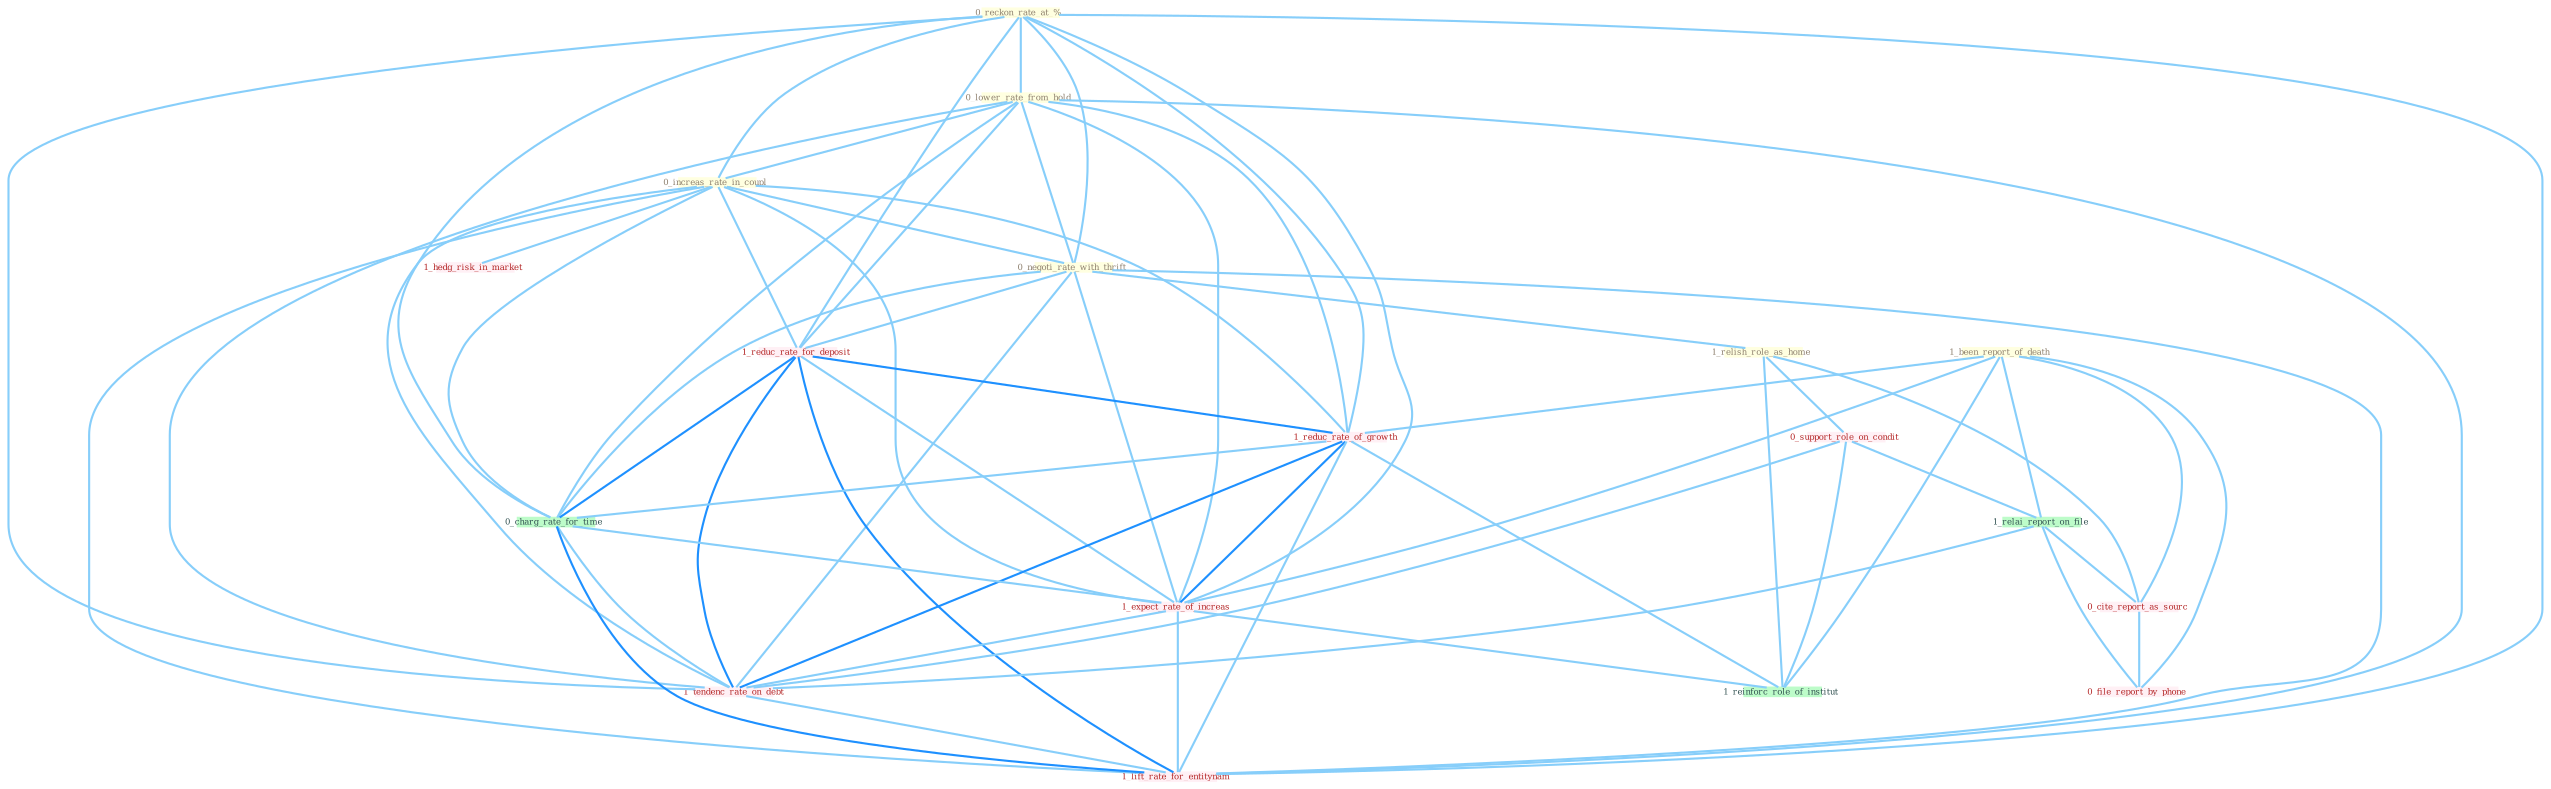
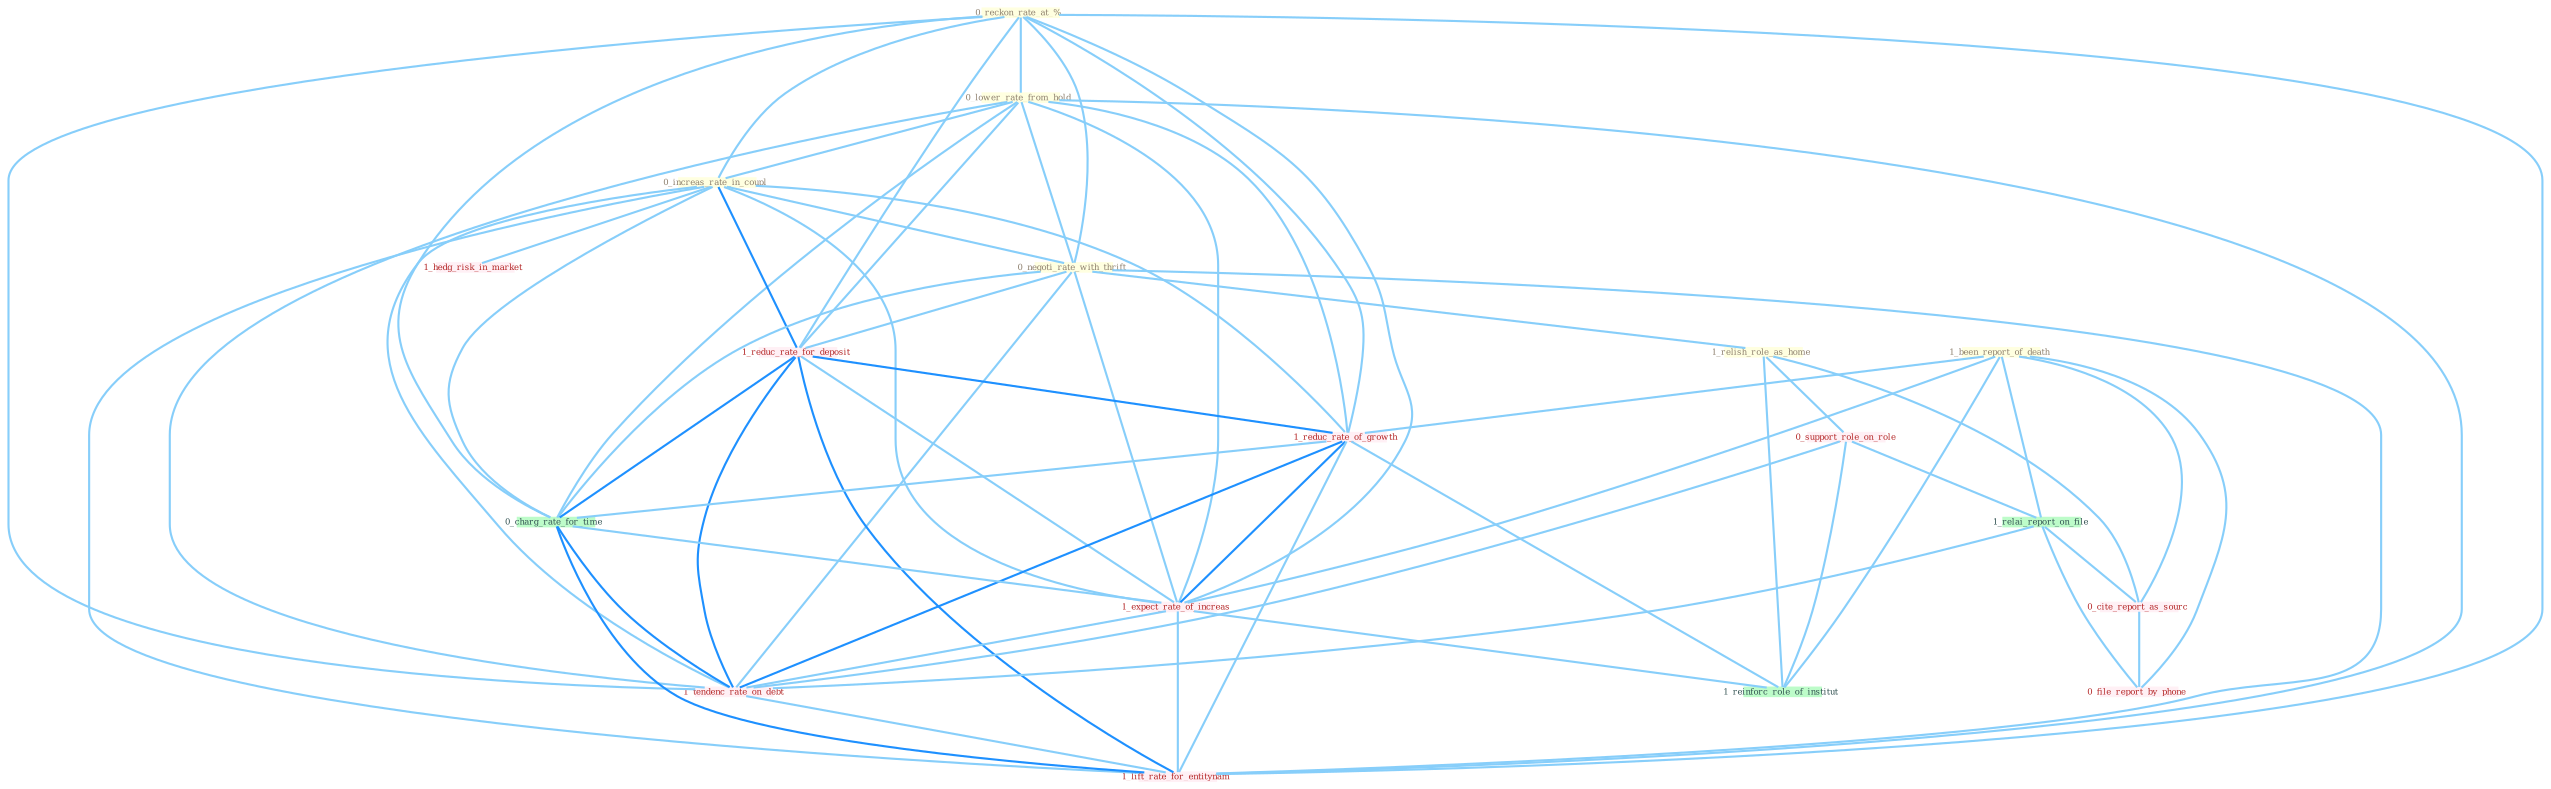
edge "0_increas_rate_in_coupl" -- "1_reduc_rate_for_deposit": color #87cefa -> #1e90ff
node "0_support_role_on_condit": label "0_support_role_on_condit" -> "0_support_role_on_role"
edge "0_charg_rate_for_time" -- "1_tendenc_rate_on_debt": color #87cefa -> #1e90ff
